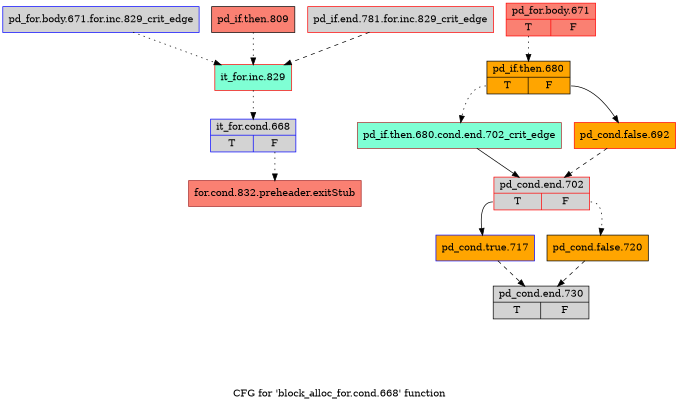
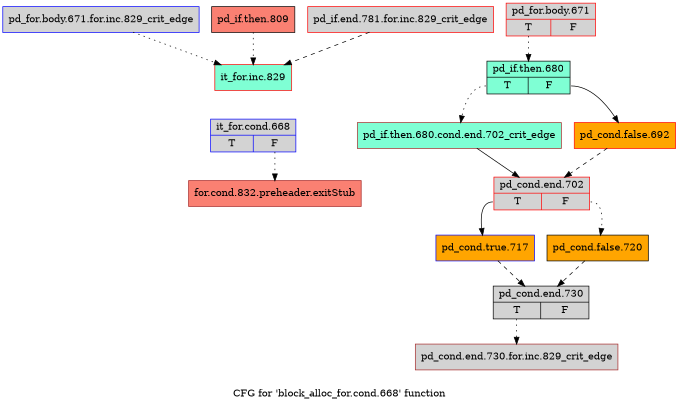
node "pd_for.body.671": fillcolor salmon -> lightgrey
node "pd_if.then.680": fillcolor orange -> aquamarine
edge "it_for.inc.829" -> "it_for.cond.668": removed
node "pd_cond.end.730.for.inc.829_crit_edge": added
